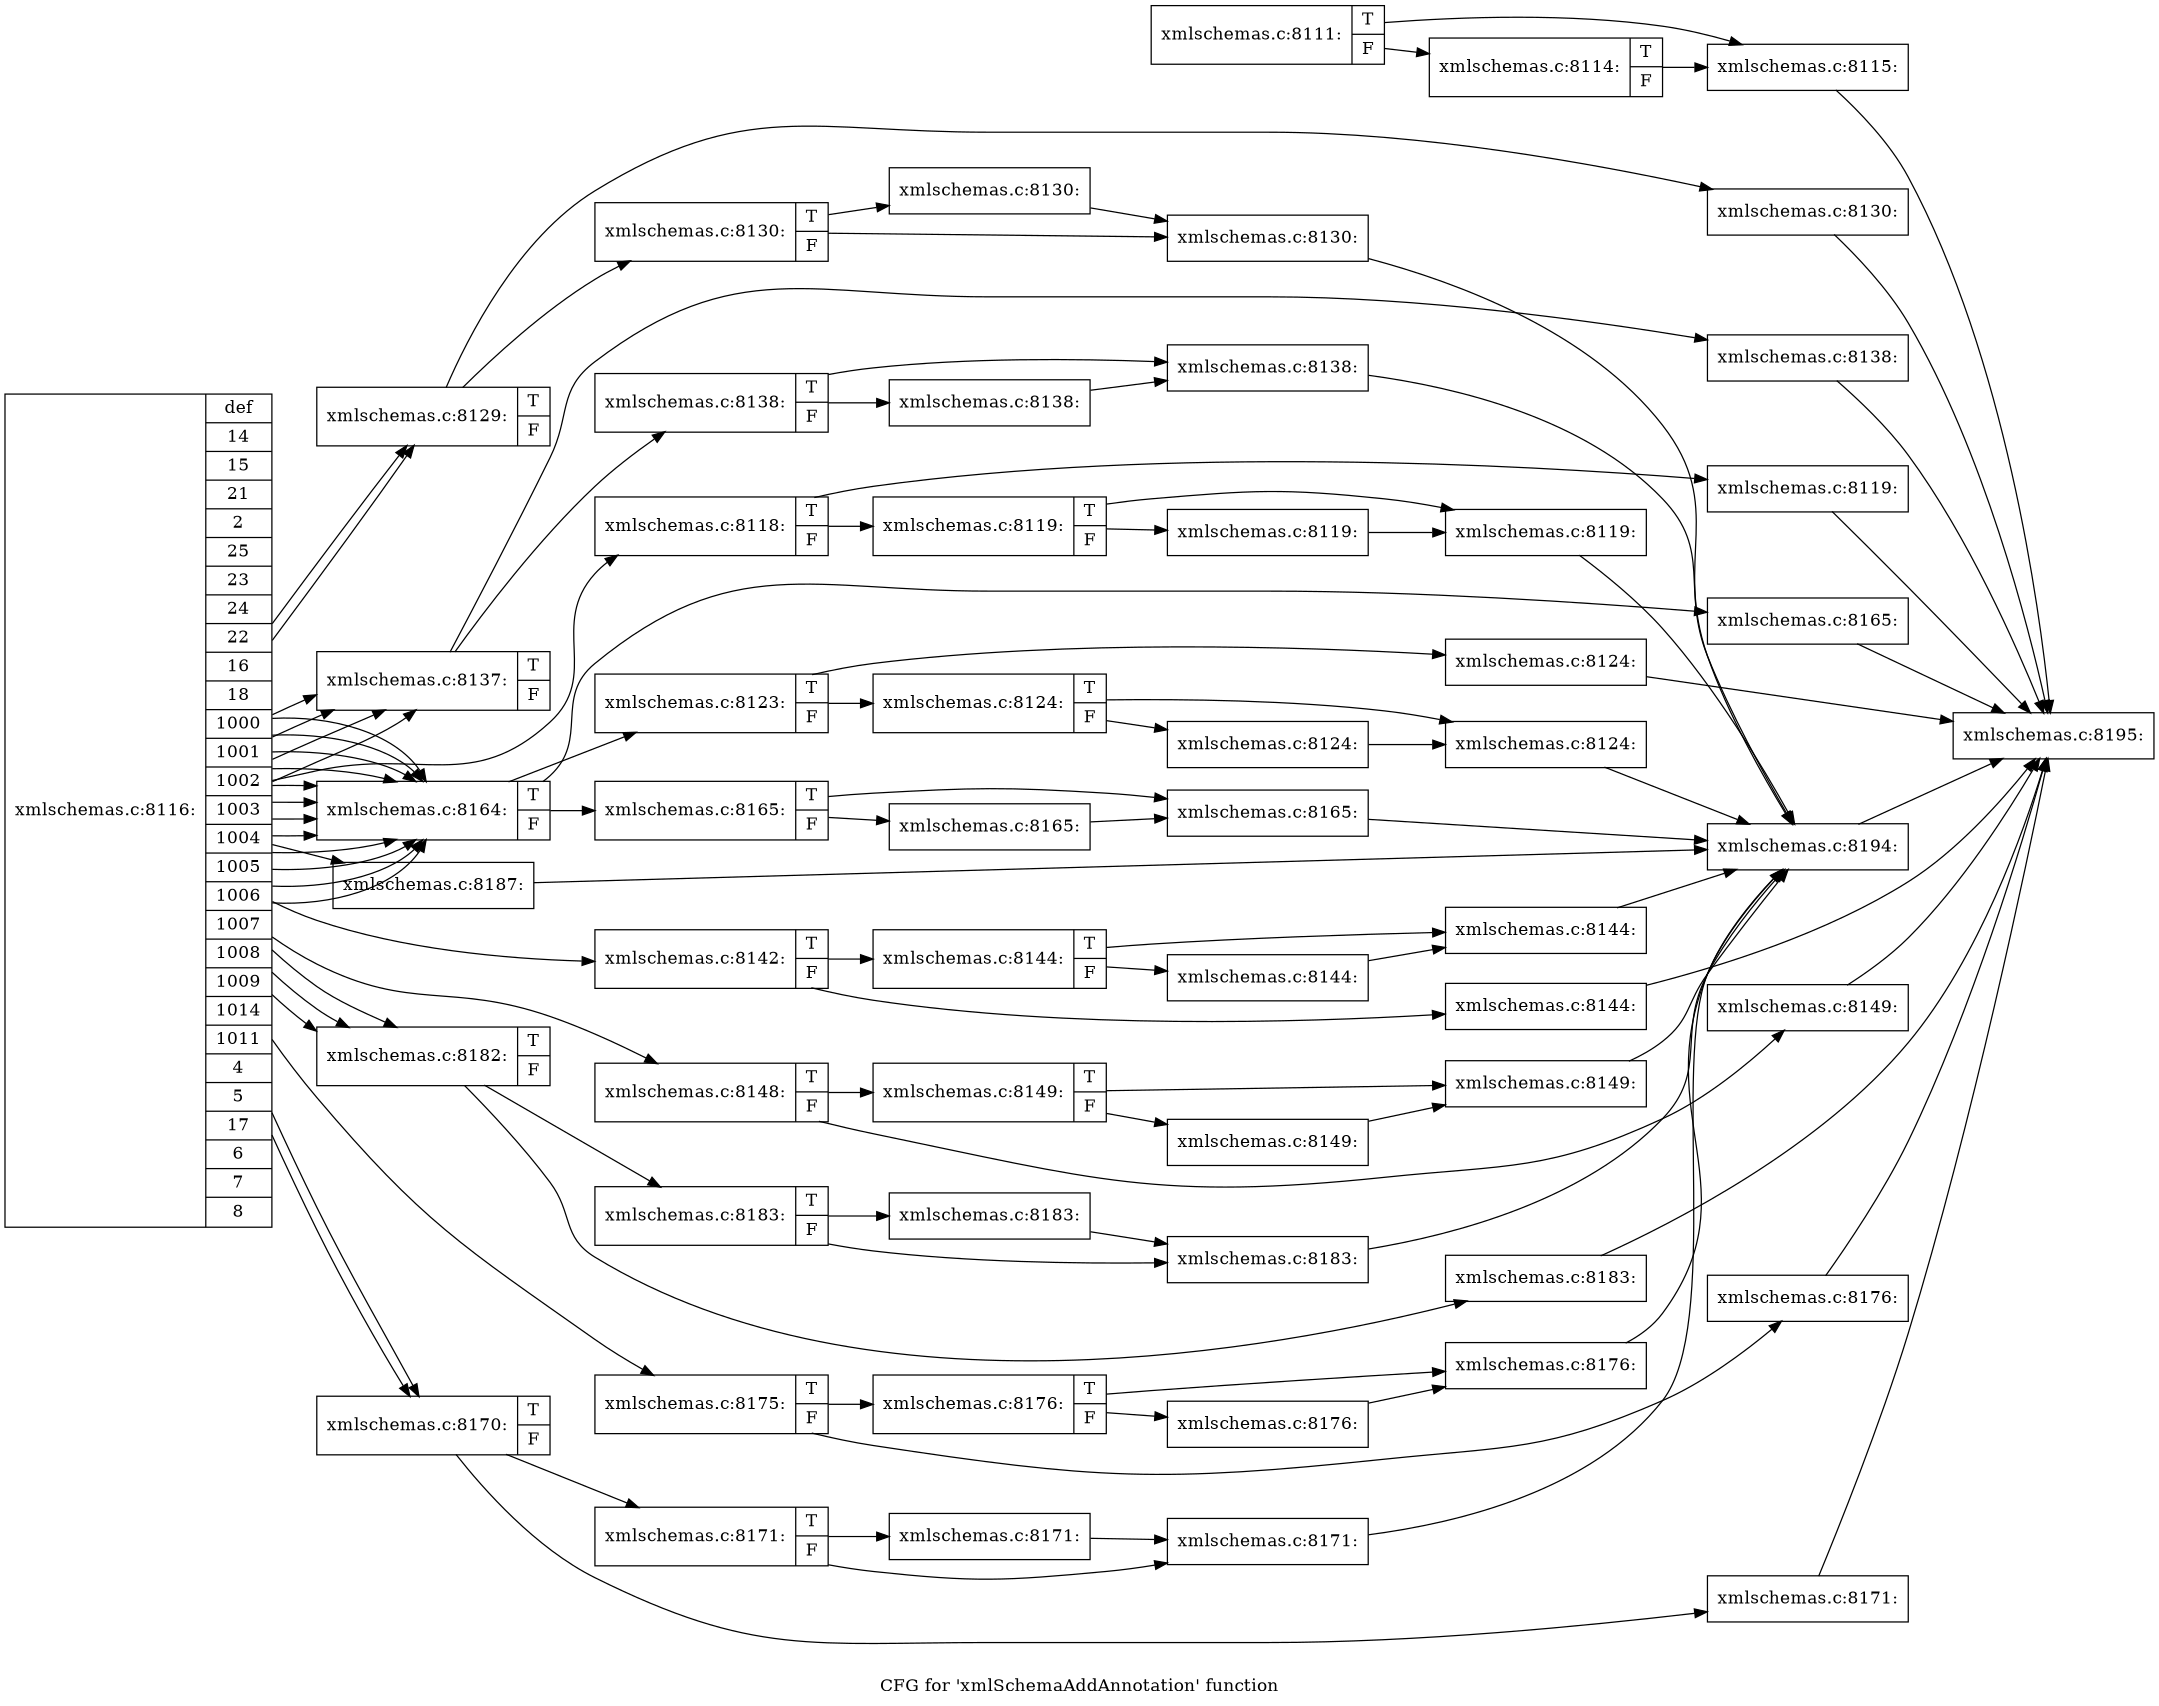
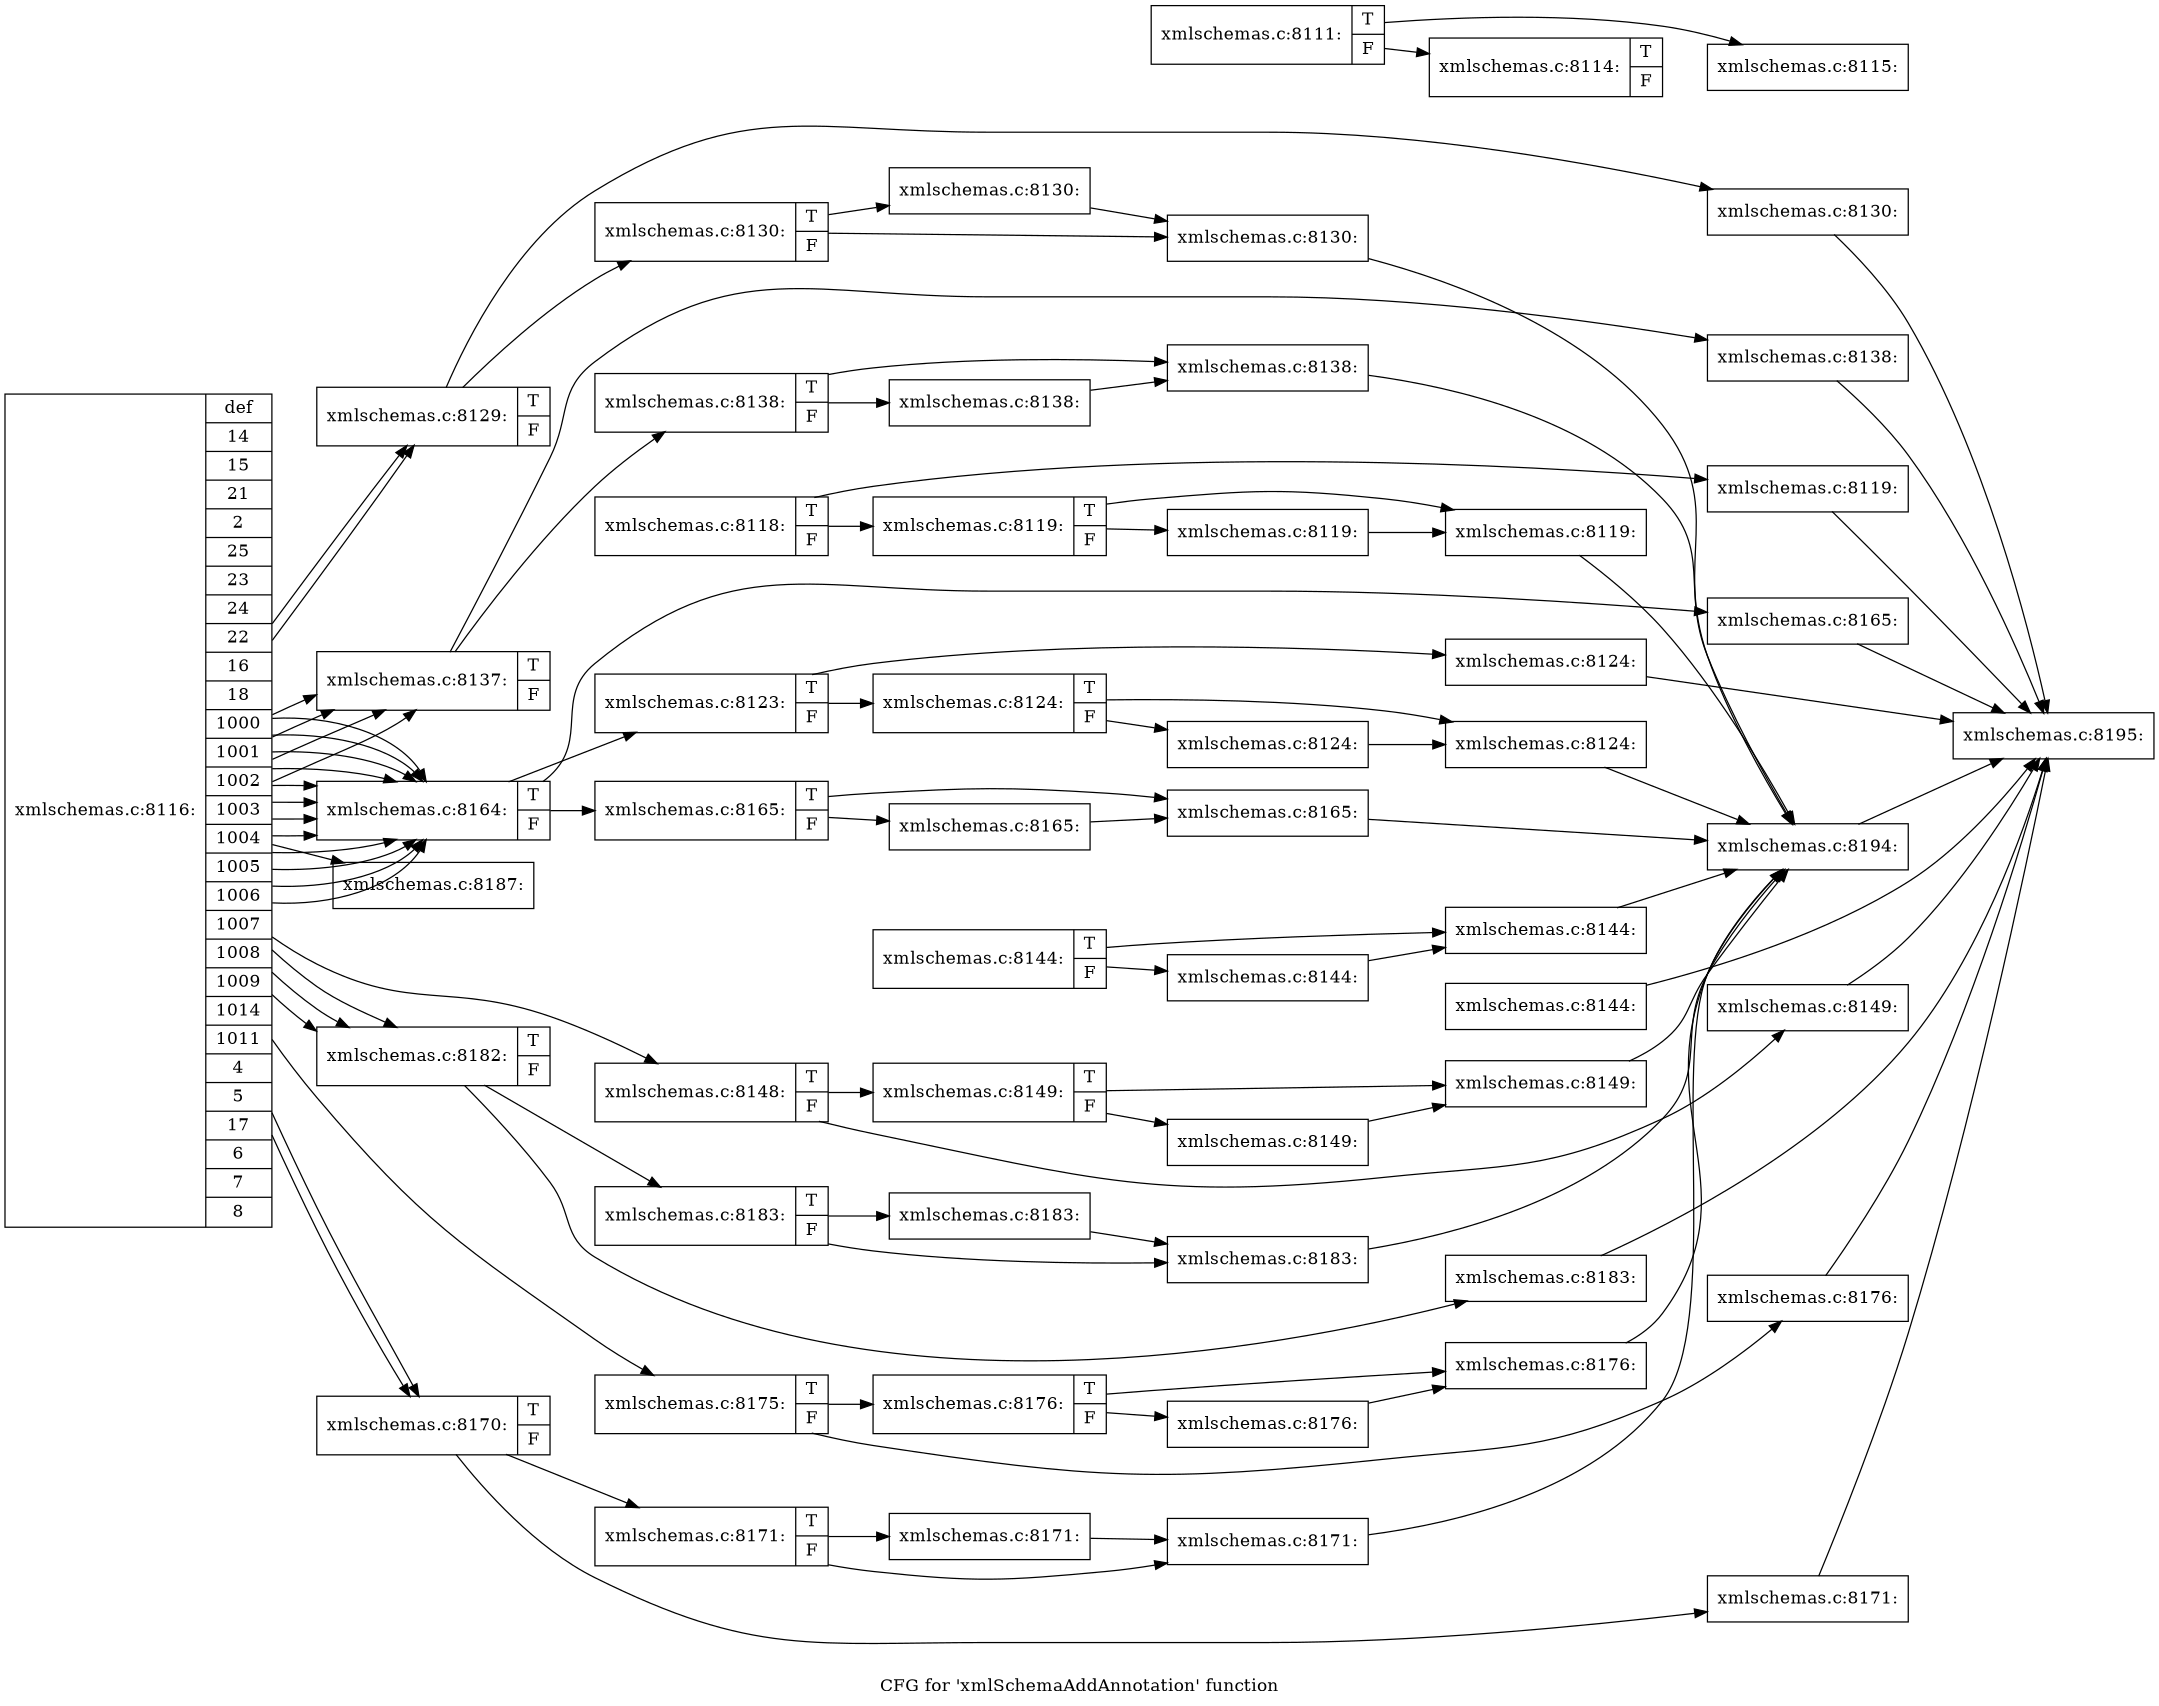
edge "xmlschemas.c:8114:" -> "xmlschemas.c:8115:": removed
edge "xmlschemas.c:8115:" -> "xmlschemas.c:8195:": removed
edge "xmlschemas.c:8116:" -> "xmlschemas.c:8118:": removed
edge "xmlschemas.c:8187:" -> "xmlschemas.c:8194:": removed
node "xmlschemas.c:8142:": removed
